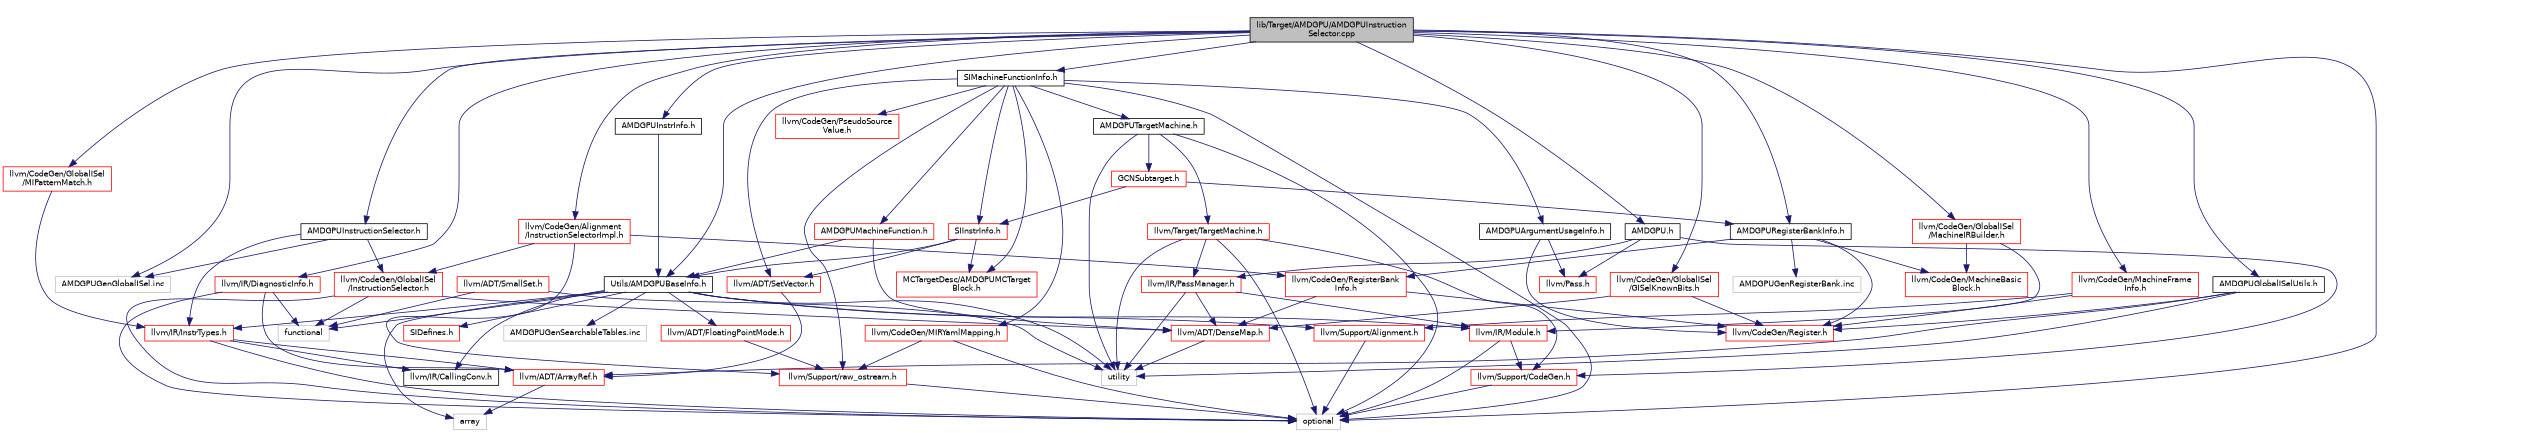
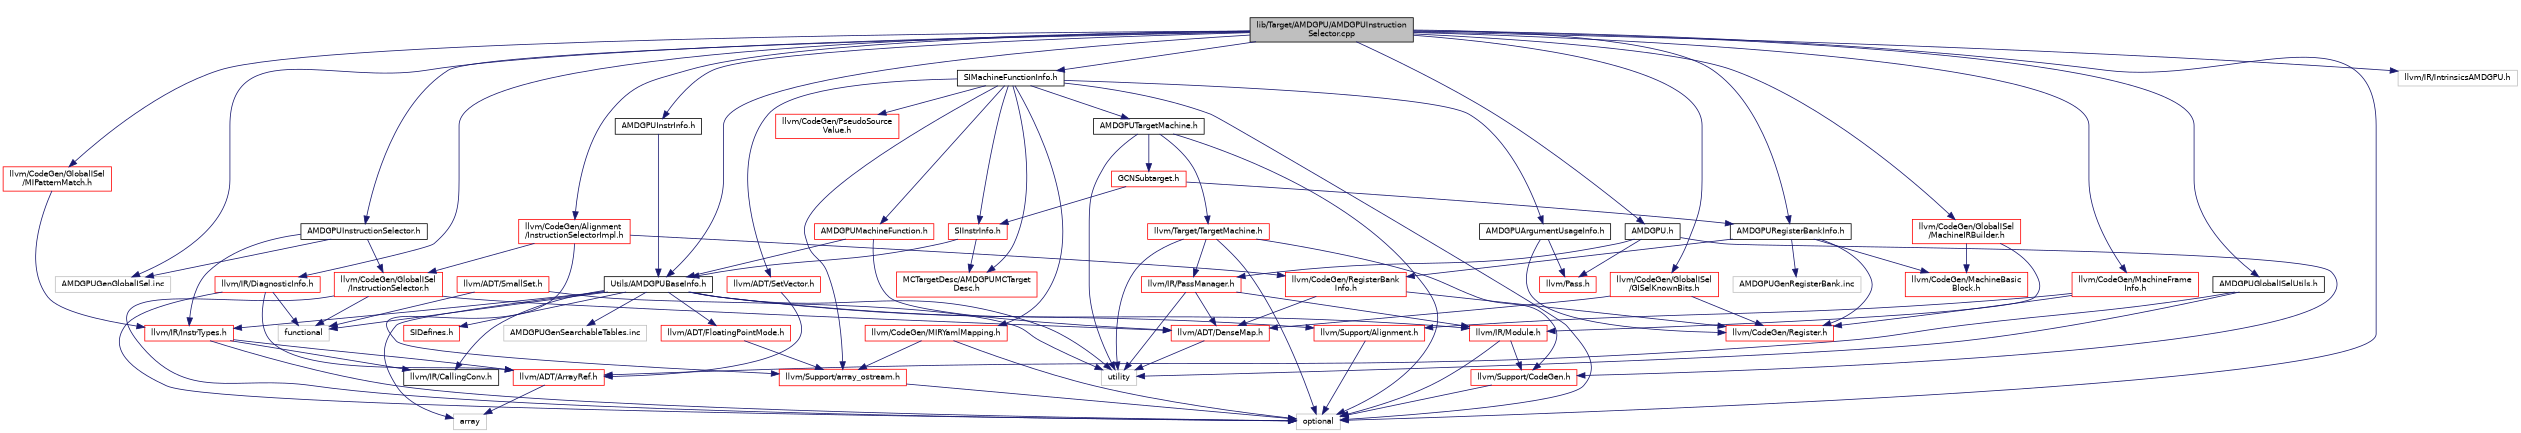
node "llvm/IR/IntrinsicsAMDGPU.h": added
edge "SIInstrInfo.h" -> "llvm/ADT/SetVector.h": removed
node "MCTargetDesc/AMDGPUMCTarget Block.h": label "MCTargetDesc/AMDGPUMCTarget Block.h" -> "MCTargetDesc/AMDGPUMCTarget Desc.h"
edge "AMDGPUGlobalISelUtils.h" -> "llvm/CodeGen/Register.h": removed
node "llvm/Support/raw_ostream.h": label "llvm/Support/raw_ostream.h" -> "llvm/Support/array_ostream.h"
